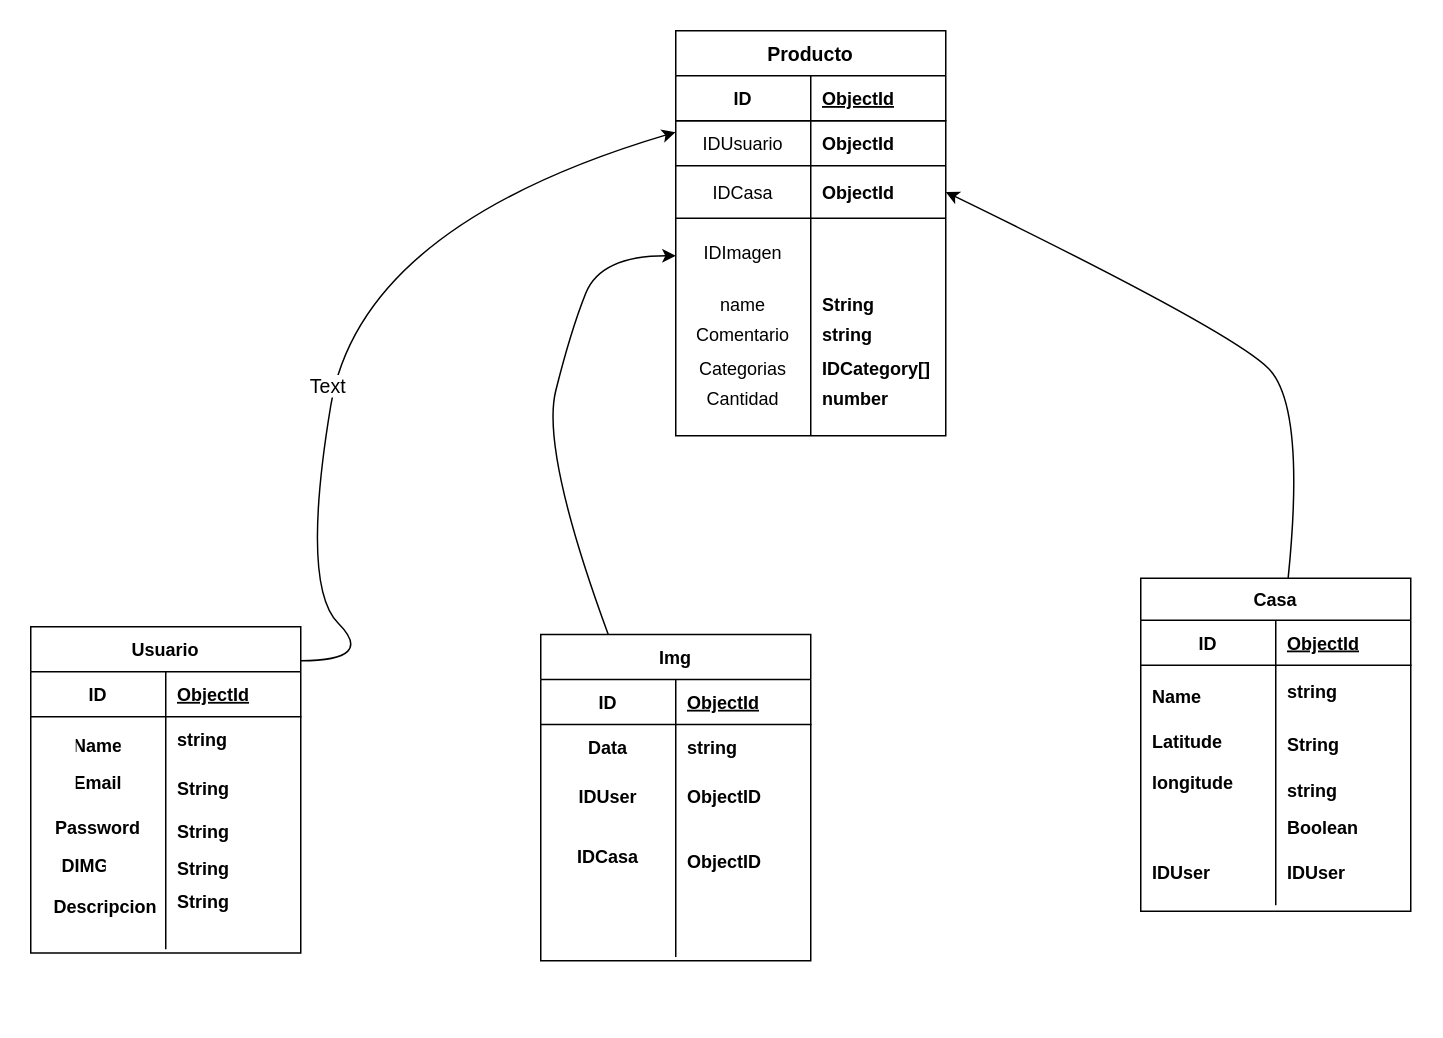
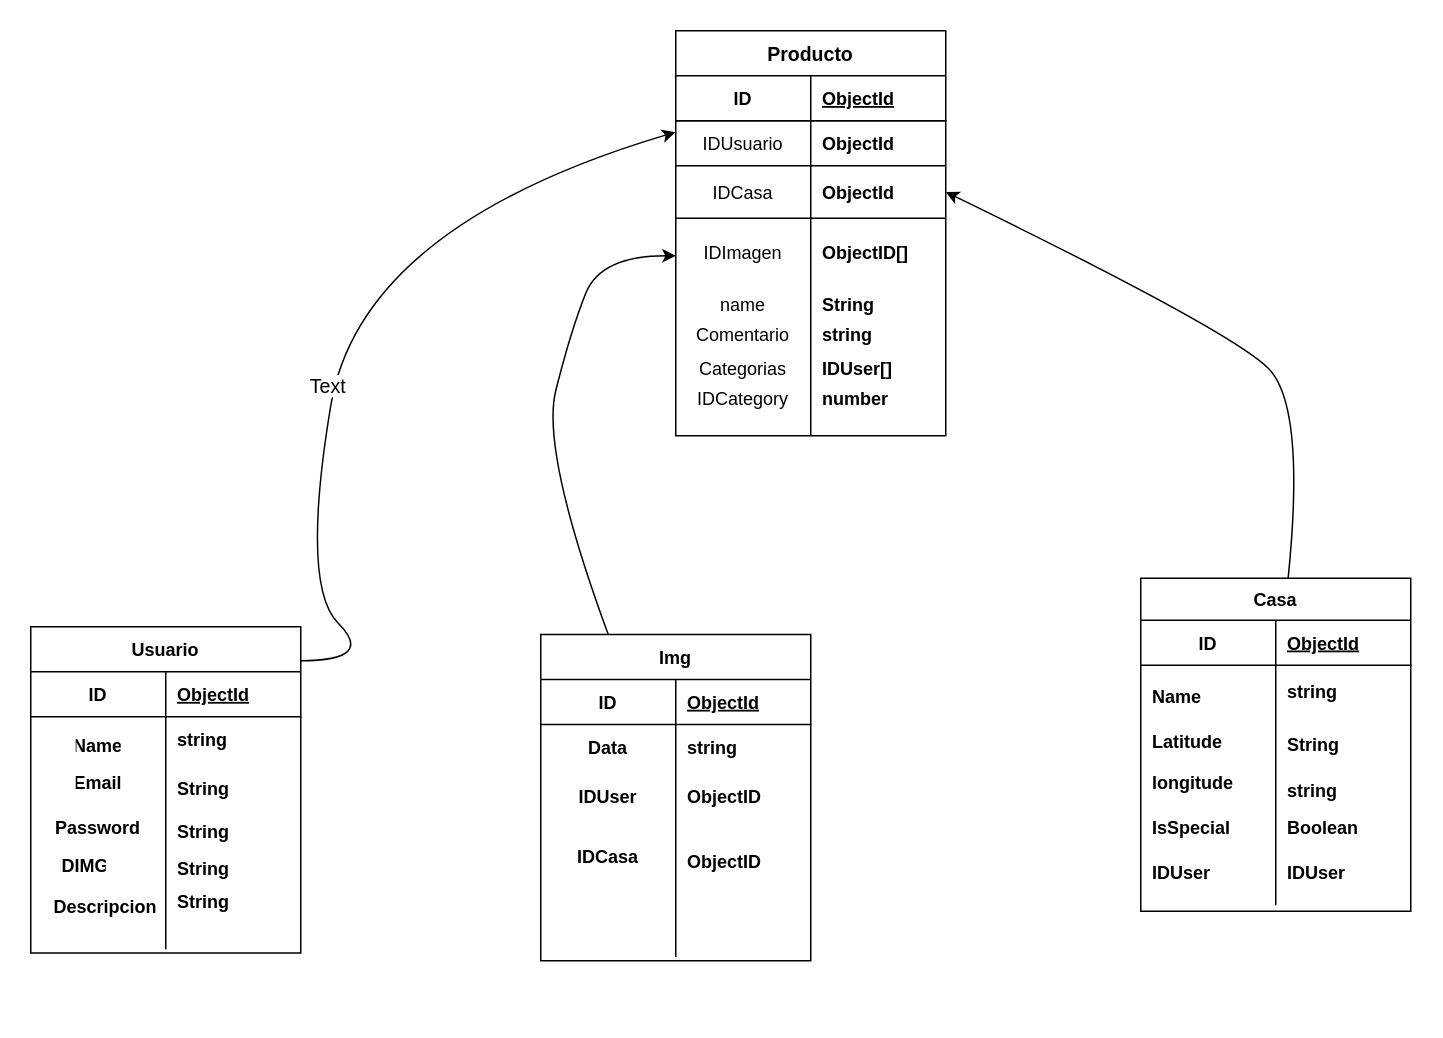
node "ObjectID[]": added
node "IDCategory[]": label "IDCategory[]" -> "IDUser[]"
node "Cantidad": label "Cantidad" -> "IDCategory"
node "IsSpecial": added
